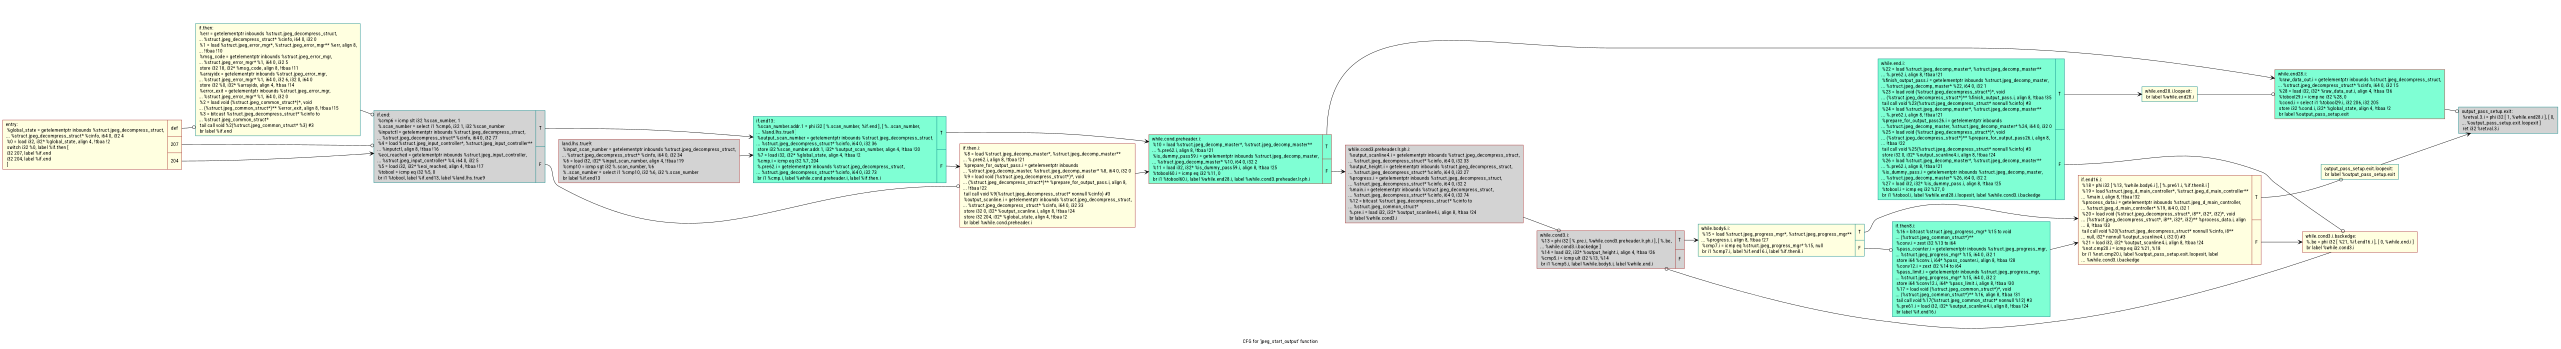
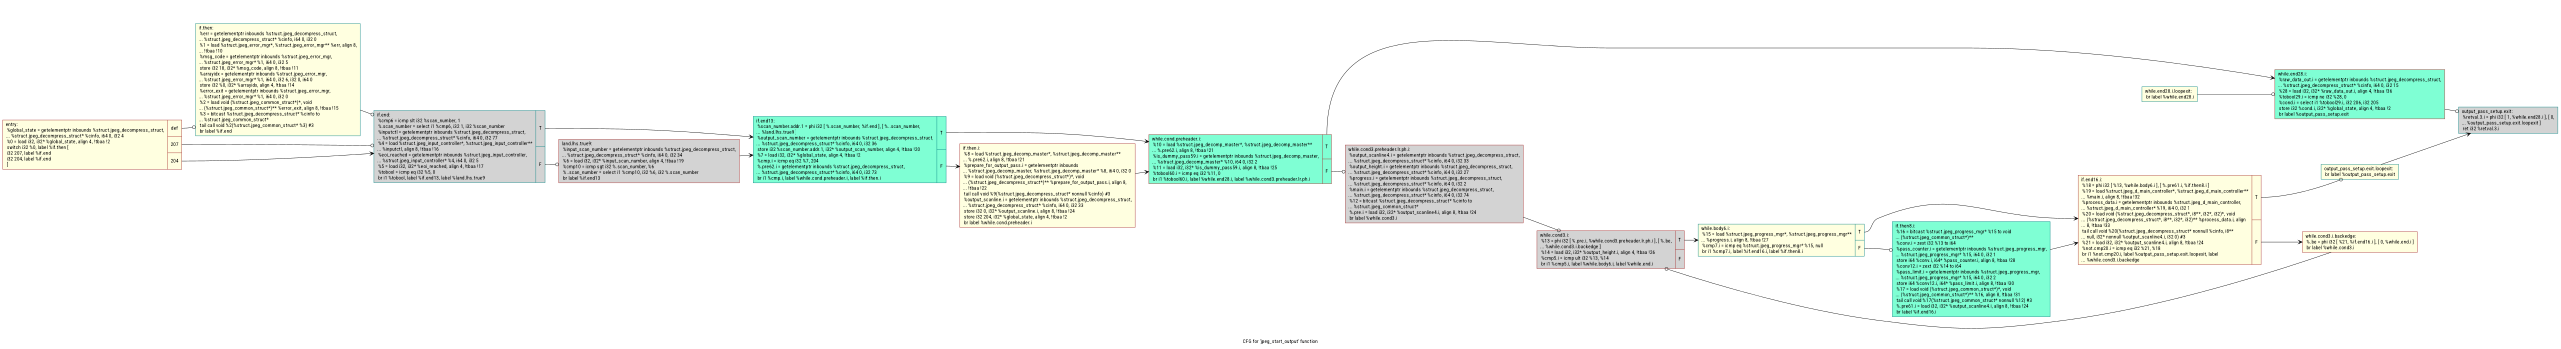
node "while.end.i:": removed
edge "while.cond.preheader.i:" -> "while.cond3.preheader.lr.ph.i:": arrowhead vee -> odot
edge "if.end:" -> "if.then.i:": now "if.end:" -> "land.lhs.true9:"
